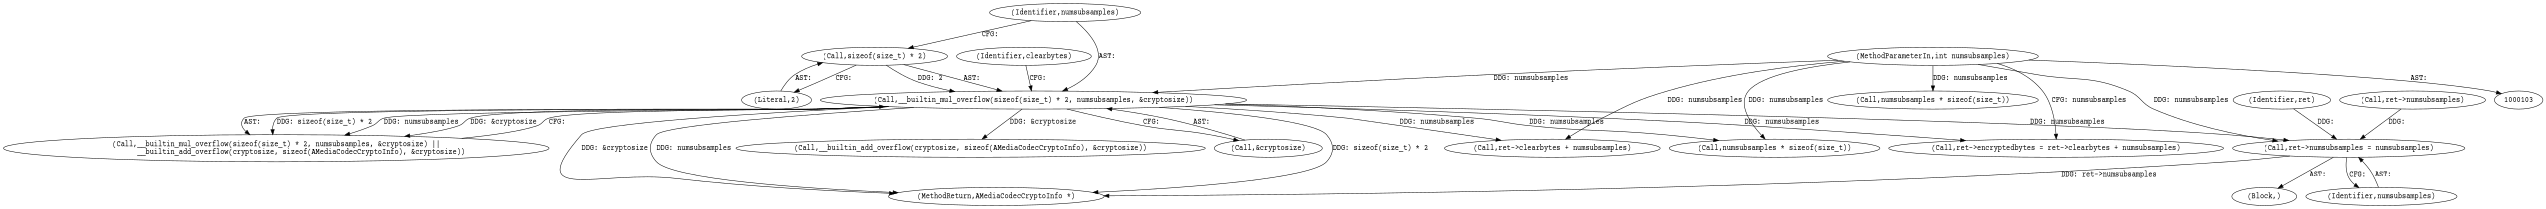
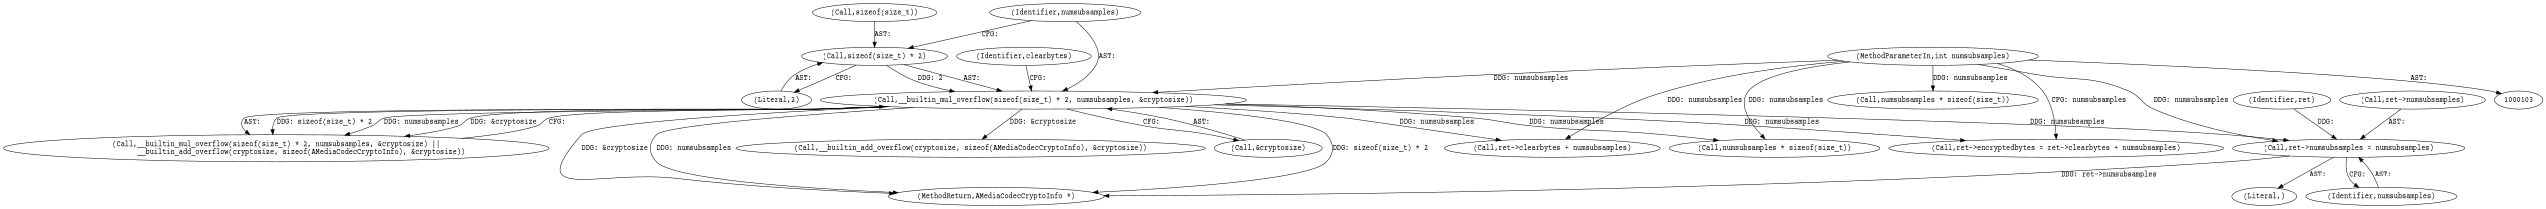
node "(Call,sizeof(size_t))": added
edge "(Call,ret->numsubsamples)" -> "(Call,ret->numsubsamples = numsubsamples)": label "DDG: " -> "AST: "
node "(Block,)": label "(Block,)" -> "(Literal,)"
